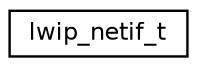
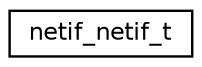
node "lwip_netif_t": label "lwip_netif_t" -> "netif_netif_t"
